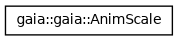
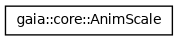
node "gaia::gaia::AnimScale": label "gaia::gaia::AnimScale" -> "gaia::core::AnimScale"
